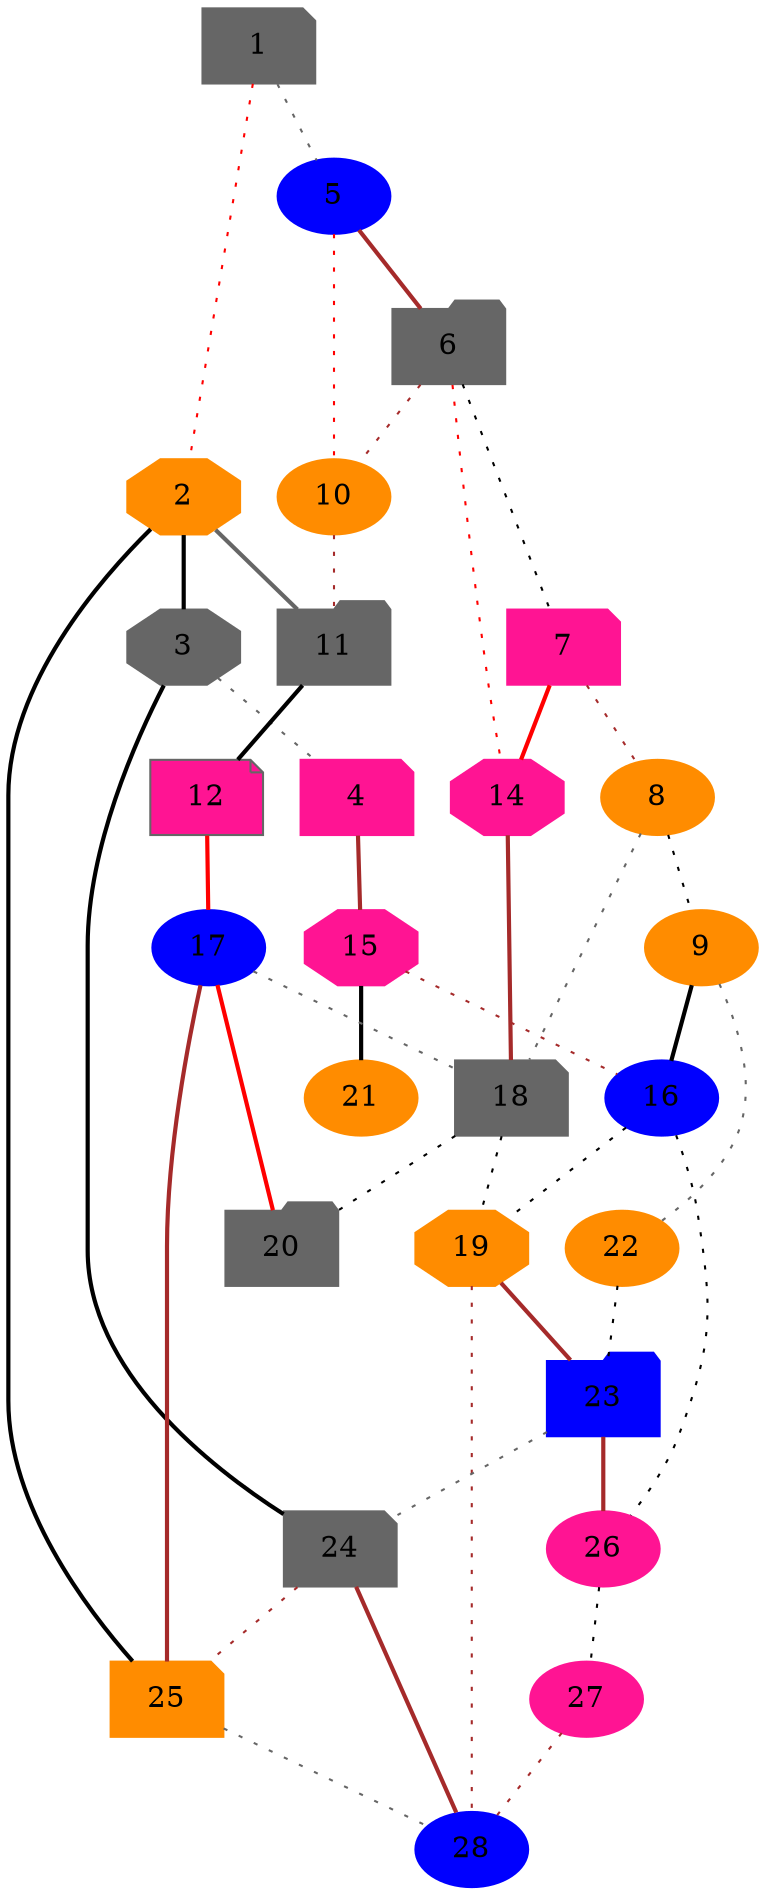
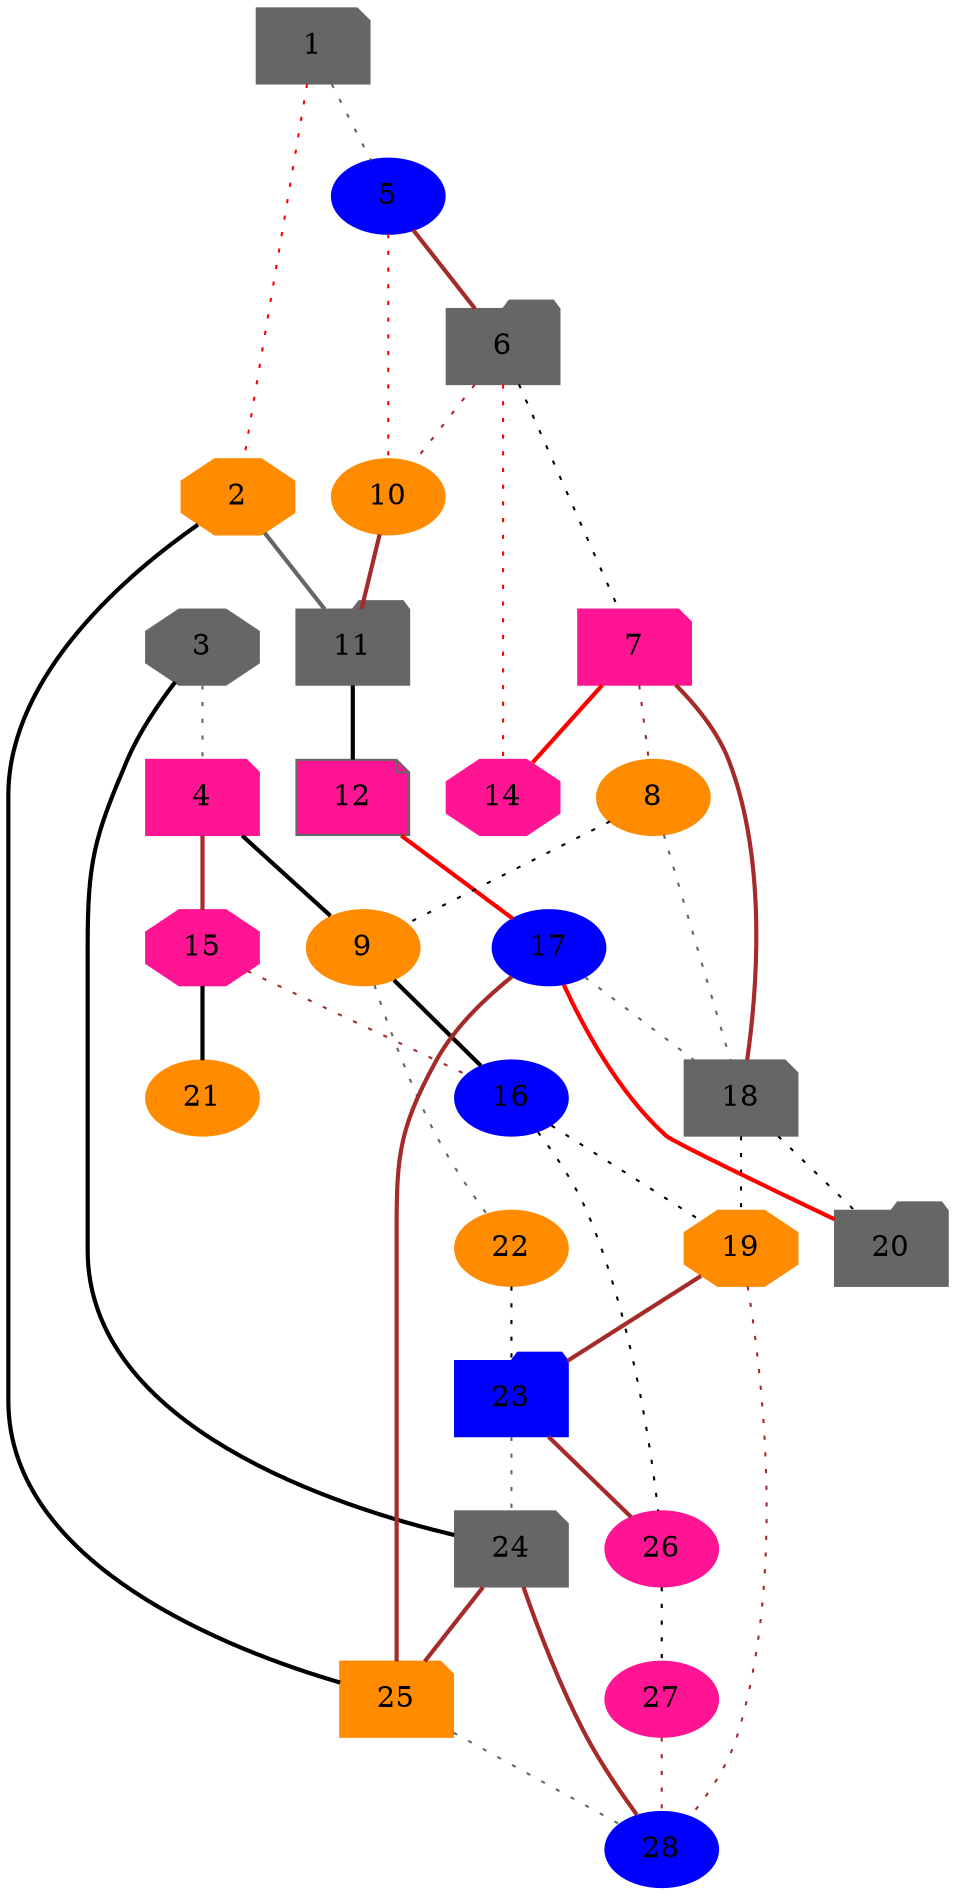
edge "2" -- "3": removed
edge "10" -- "11": style dotted -> bold
edge "4" -- "9": added
edge "14" -- "18": now "7" -- "18"
edge "24" -- "25": style dotted -> bold
